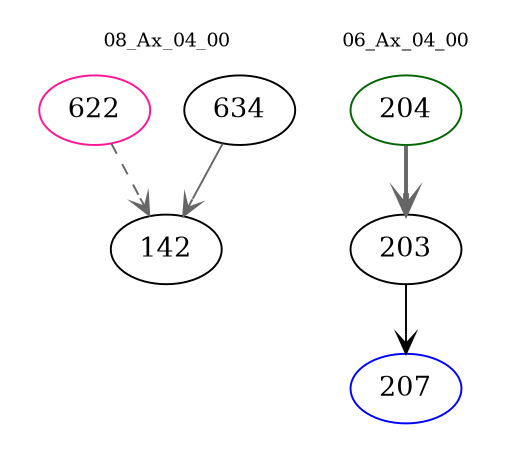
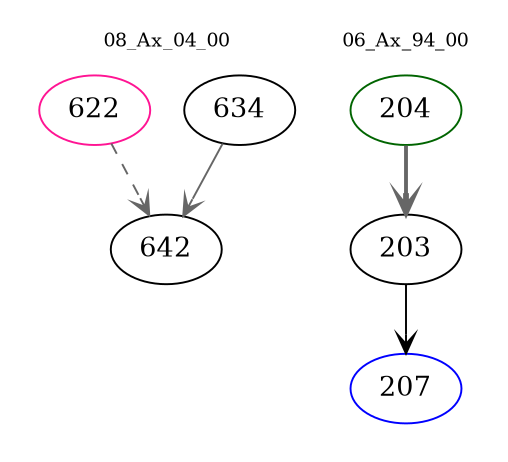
cluster "06_Ax_04_00": label "06_Ax_04_00" -> "06_Ax_94_00"
node "142": label "142" -> "642"
